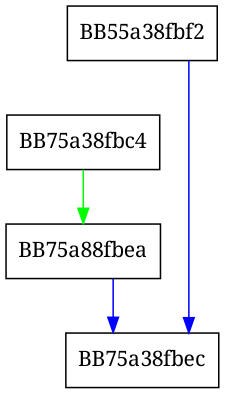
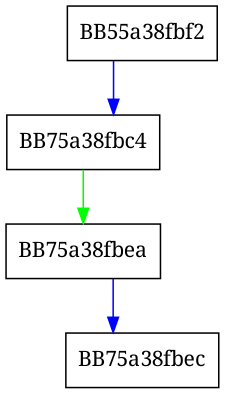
edge "BB55a38fbf2" -> "BB75a38fbec": now "BB55a38fbf2" -> "BB75a38fbc4"
node "BB75a88fbea": label "BB75a88fbea" -> "BB75a38fbea"
